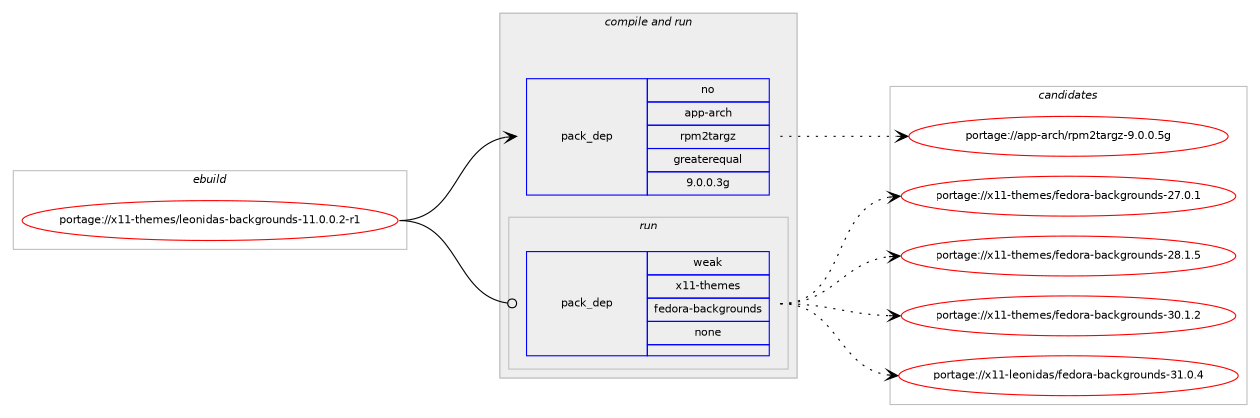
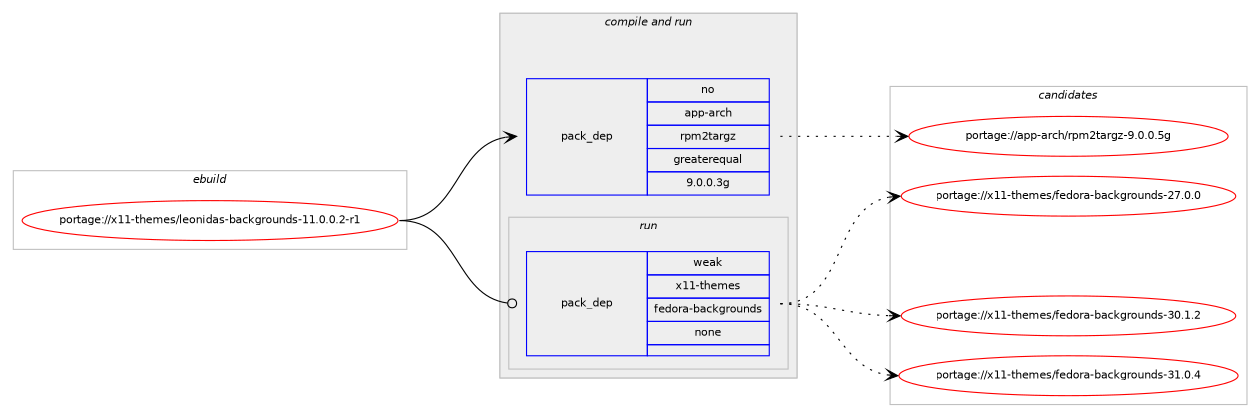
node "portage://x11-themes/fedora-backgrounds-27.0.1": label "portage://x11-themes/fedora-backgrounds-27.0.1" -> "portage://x11-themes/fedora-backgrounds-27.0.0"
node "portage://x11-themes/fedora-backgrounds-28.1.5": removed
node "portage://x11-leonidas/fedora-backgrounds-31.0.4": label "portage://x11-leonidas/fedora-backgrounds-31.0.4" -> "portage://x11-themes/fedora-backgrounds-31.0.4"
